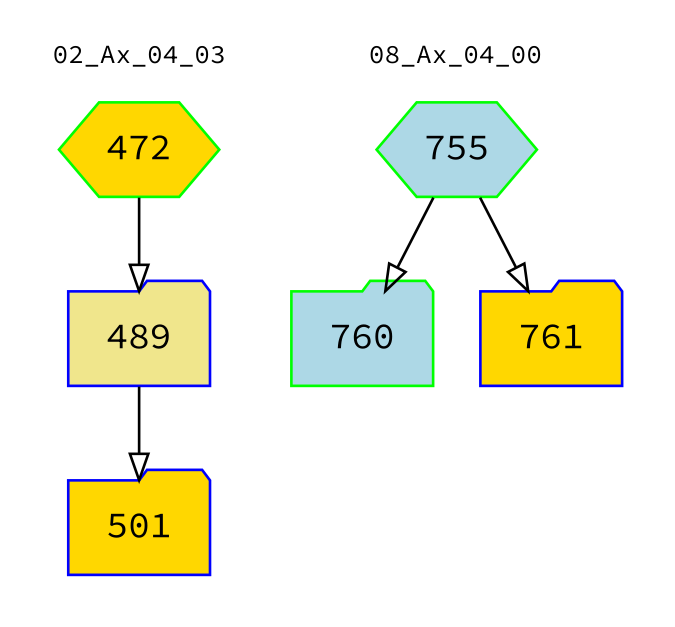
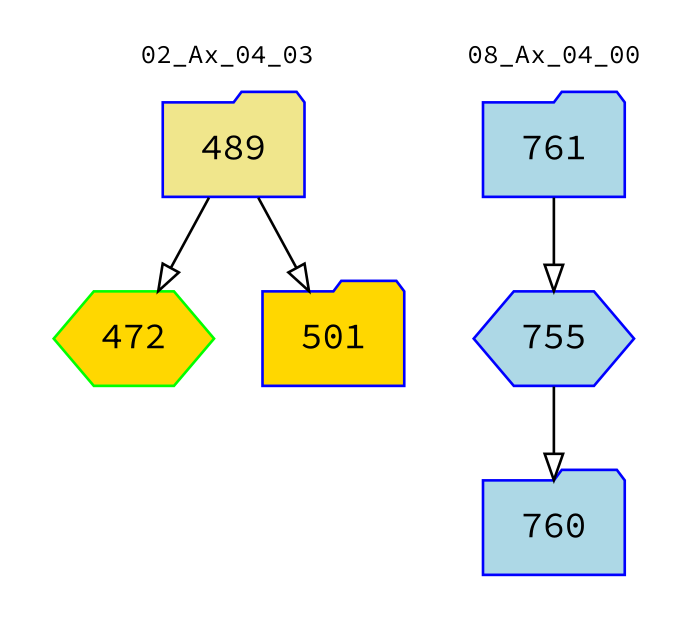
node "755": color green -> blue
edge "472" -> "489": reversed
edge "755" -> "761": reversed
node "760": color green -> blue
node "761": fillcolor gold -> lightblue
